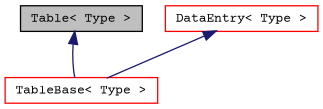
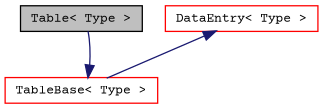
edge "TableBase< Type >" -> "Table< Type >": reversed
